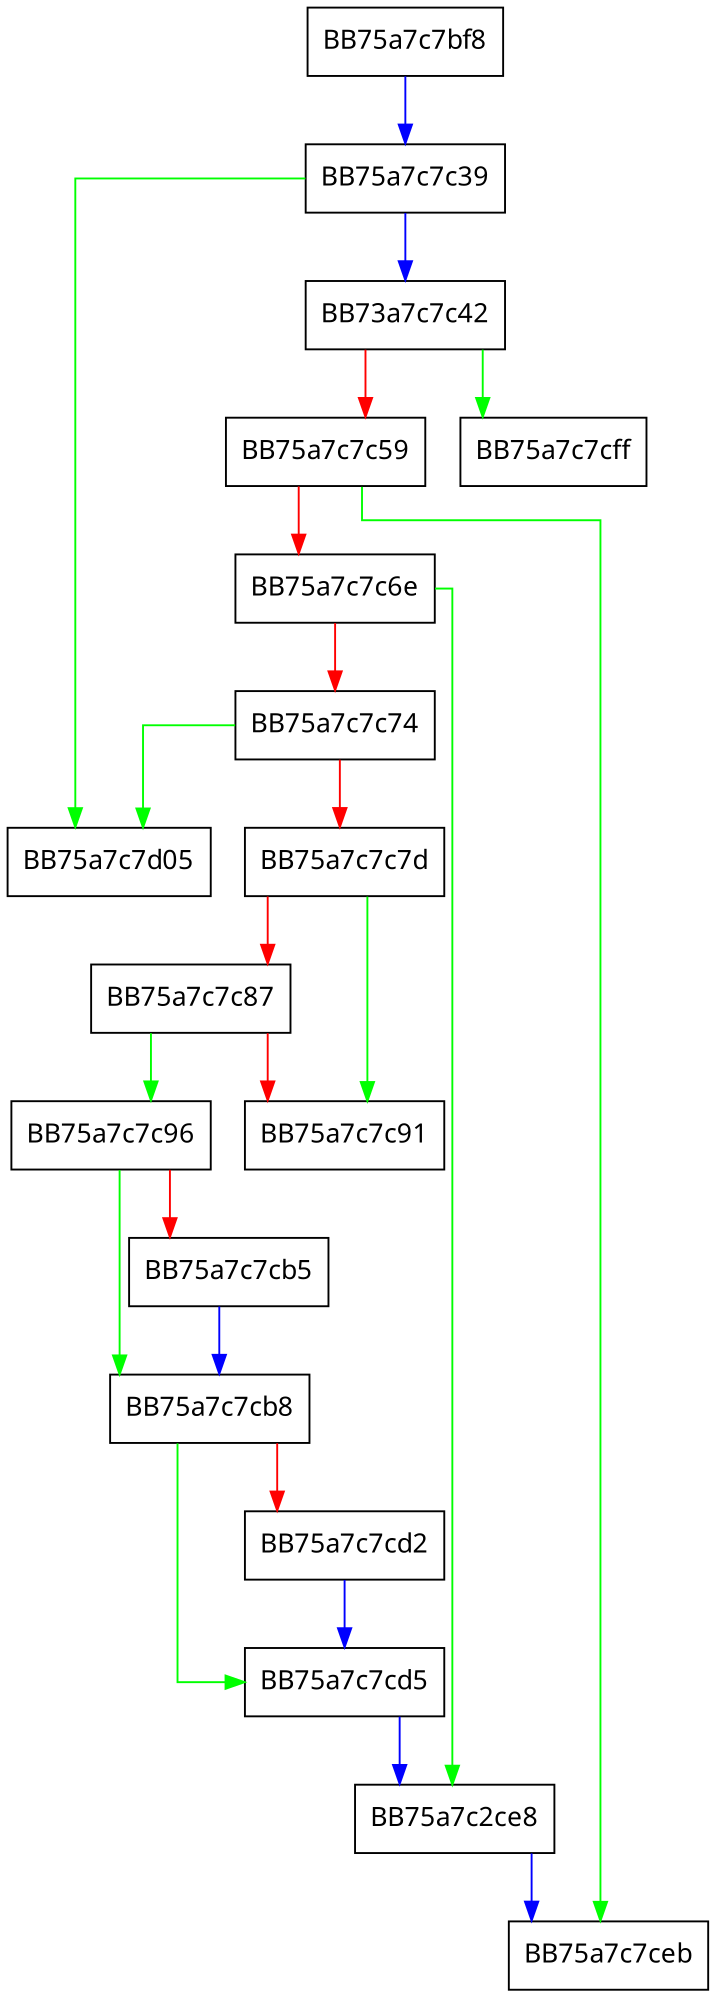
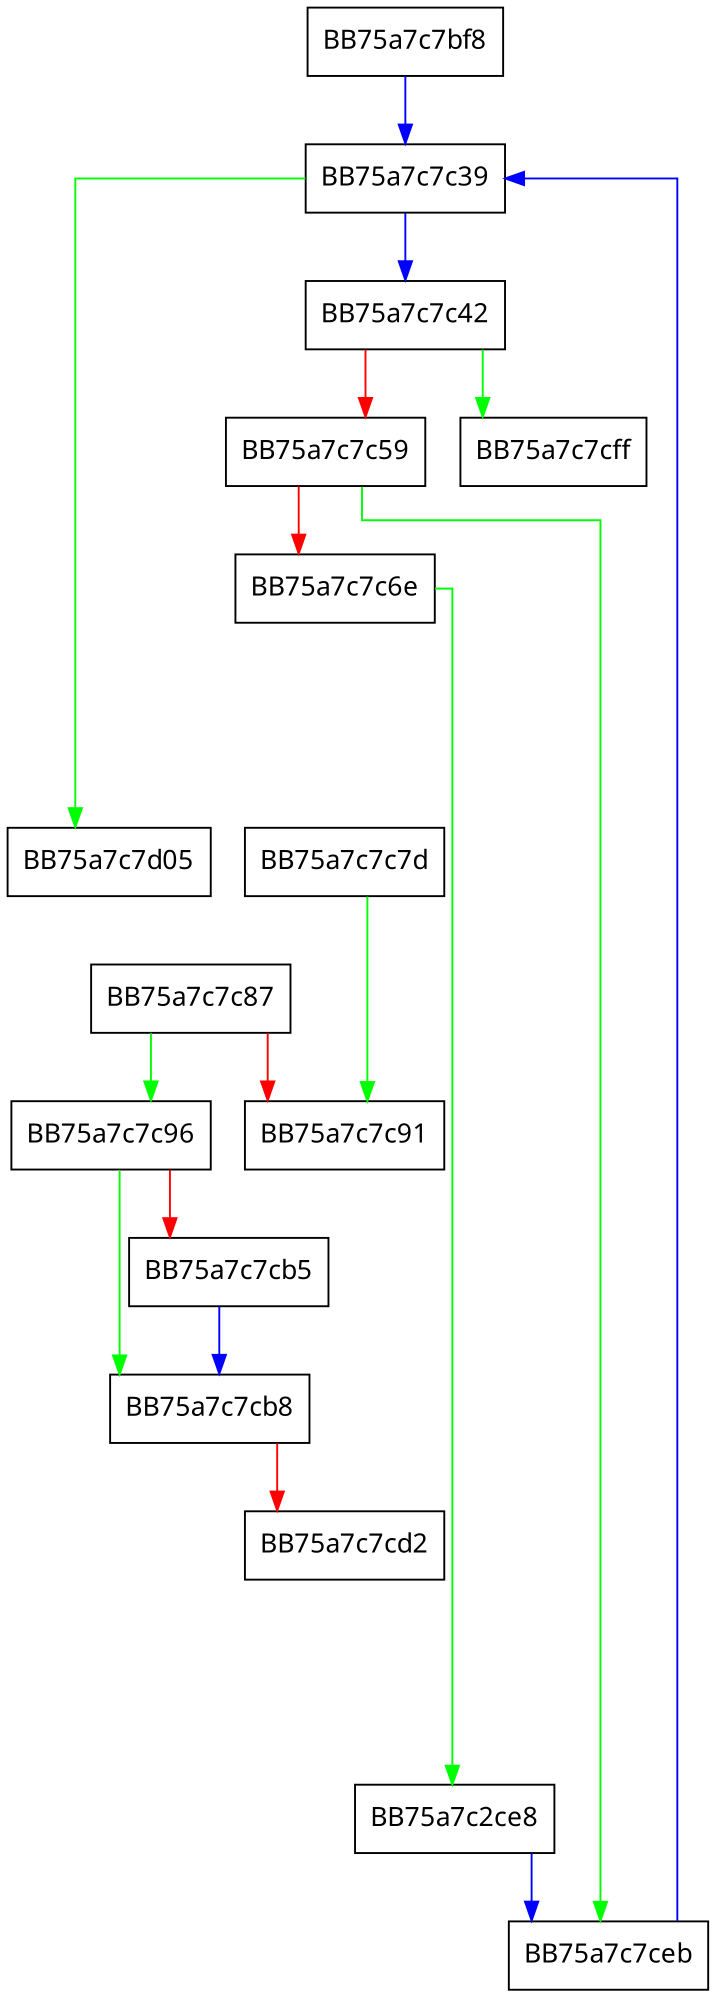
node "BB73a7c7c42": label "BB73a7c7c42" -> "BB75a7c7c42"
node "BB75a7c7c74": removed
edge "BB75a7c7c7d" -> "BB75a7c7c87": removed
edge "BB75a7c7ceb" -> "BB75a7c7c39": added
node "BB75a7c7cd5": removed
